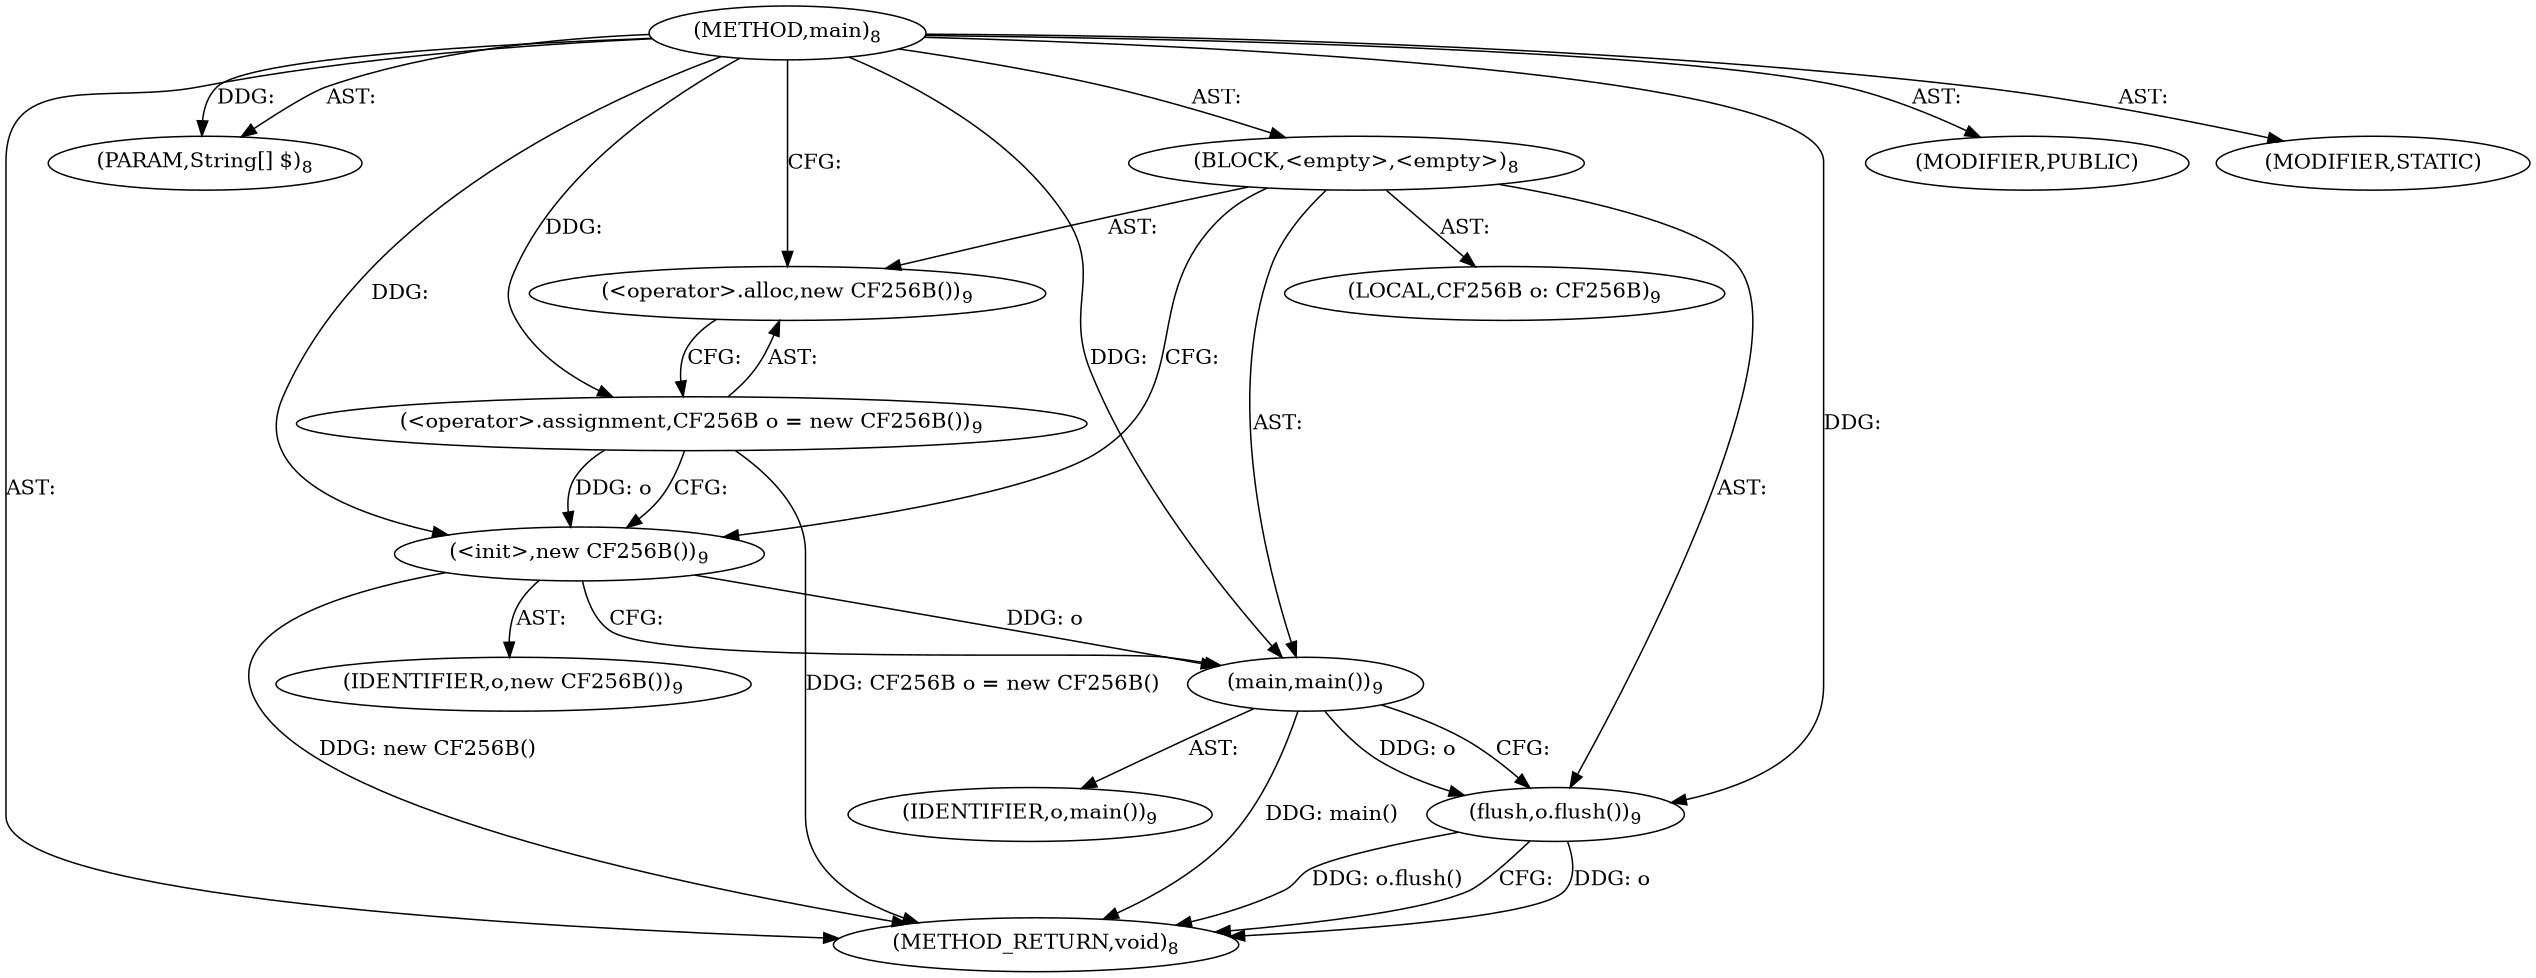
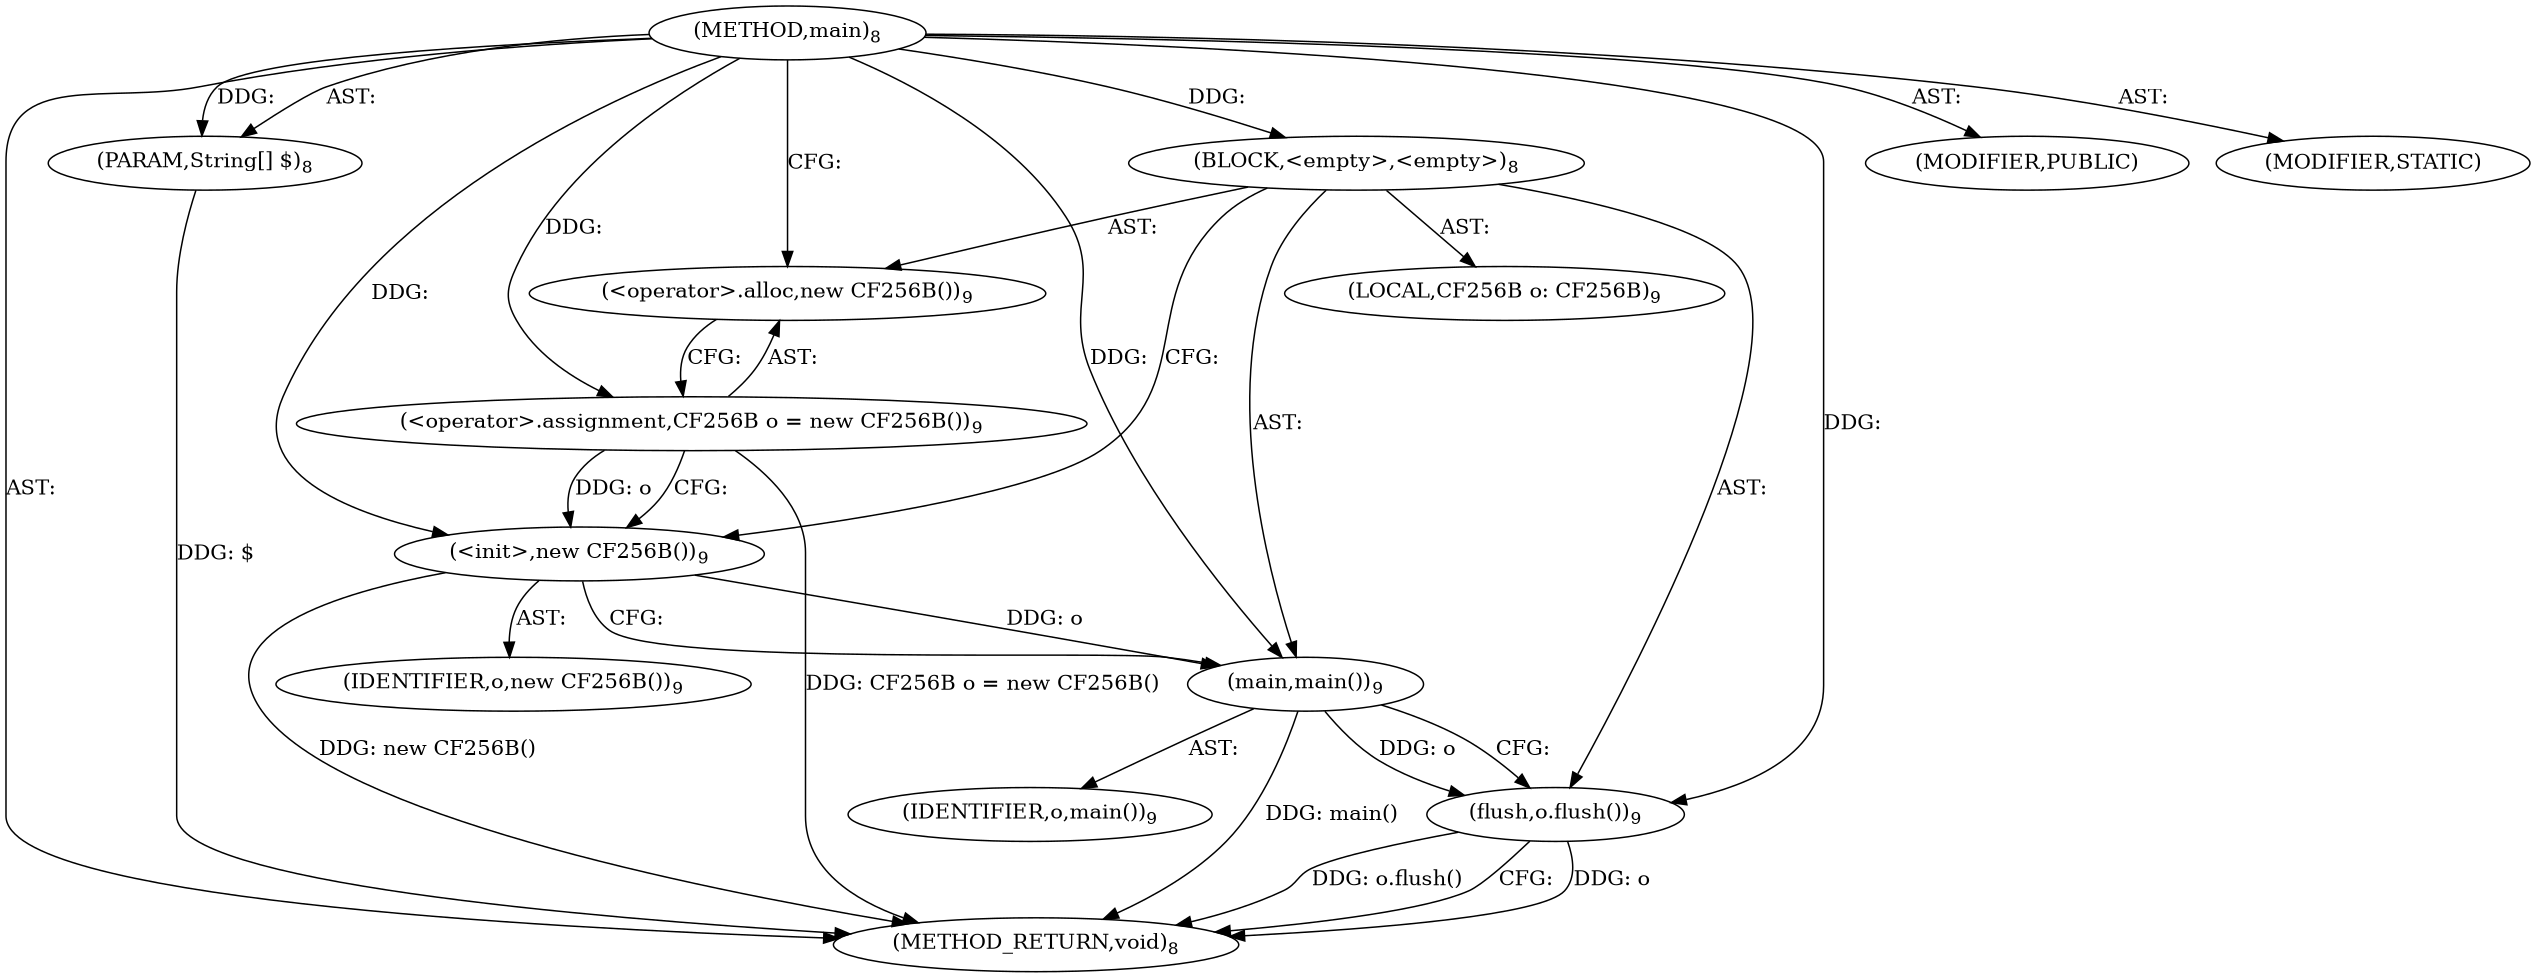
edge "(METHOD,main)" -> "(BLOCK,<empty>,<empty>)": label "AST: " -> "DDG: "
edge "(PARAM,String[] $)" -> "(METHOD_RETURN,void)": added, label "DDG: $"
